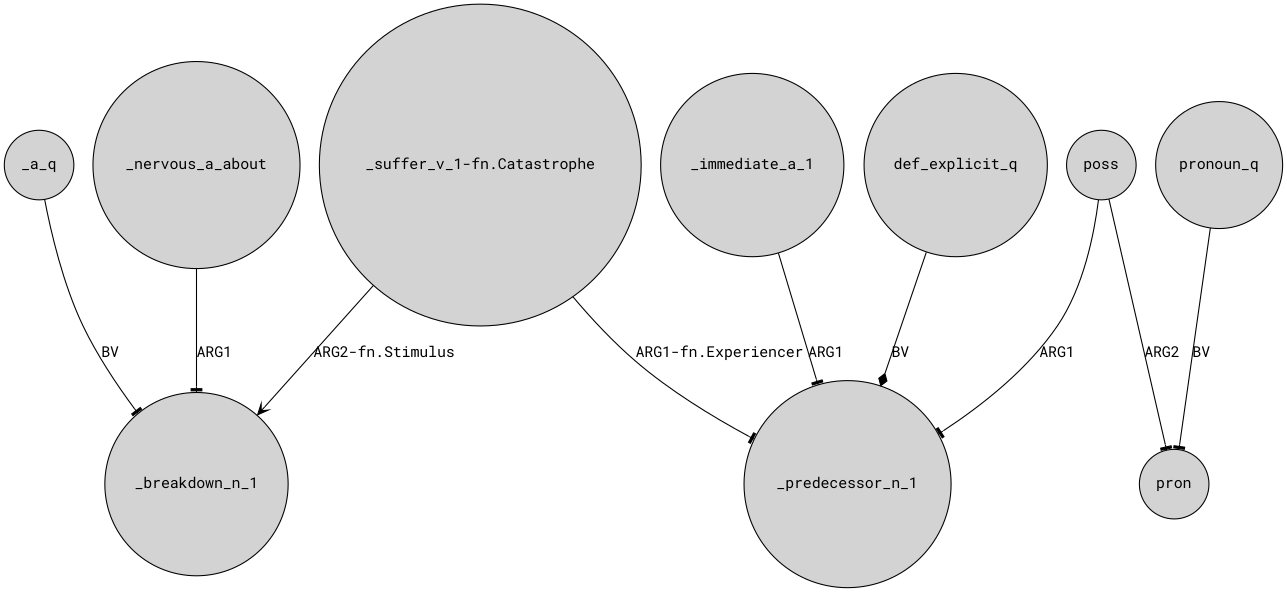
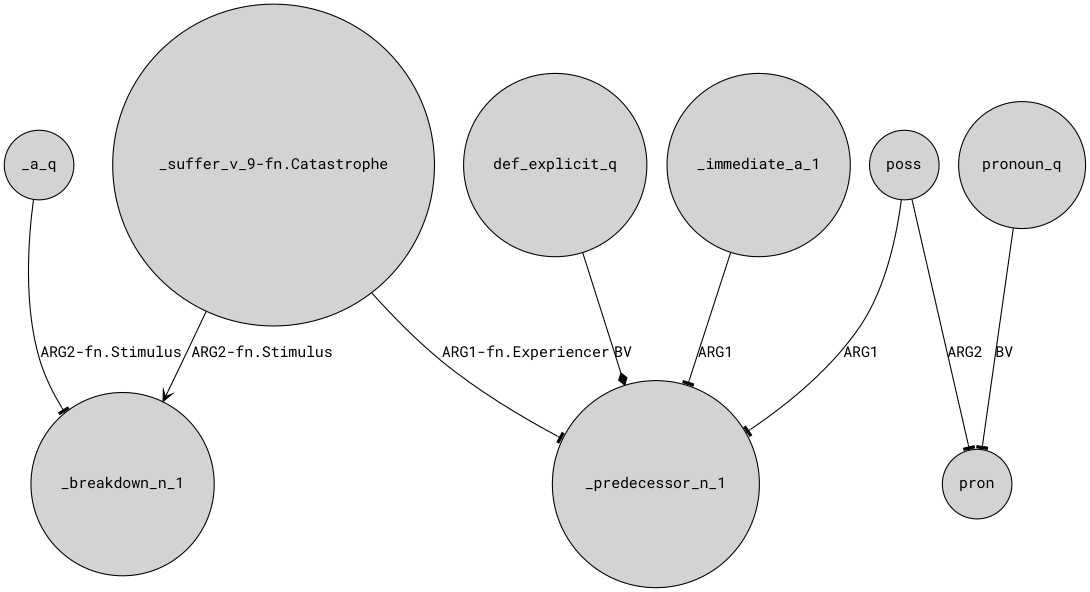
node "_nervous_a_about": removed
node "_suffer_v_1-fn.Catastrophe": label "_suffer_v_1-fn.Catastrophe" -> "_suffer_v_9-fn.Catastrophe"
edge "_a_q" -> "_breakdown_n_1": label "BV" -> "ARG2-fn.Stimulus"
